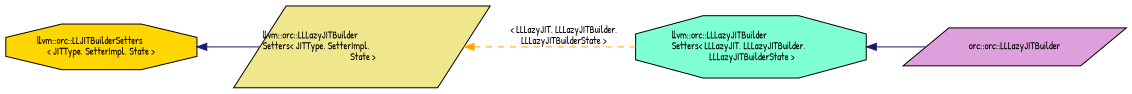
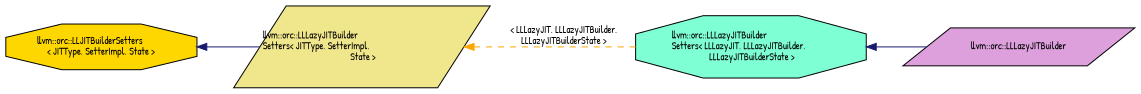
node "orc::orc::LLLazyJITBuilder": label "orc::orc::LLLazyJITBuilder" -> "llvm::orc::LLLazyJITBuilder"
